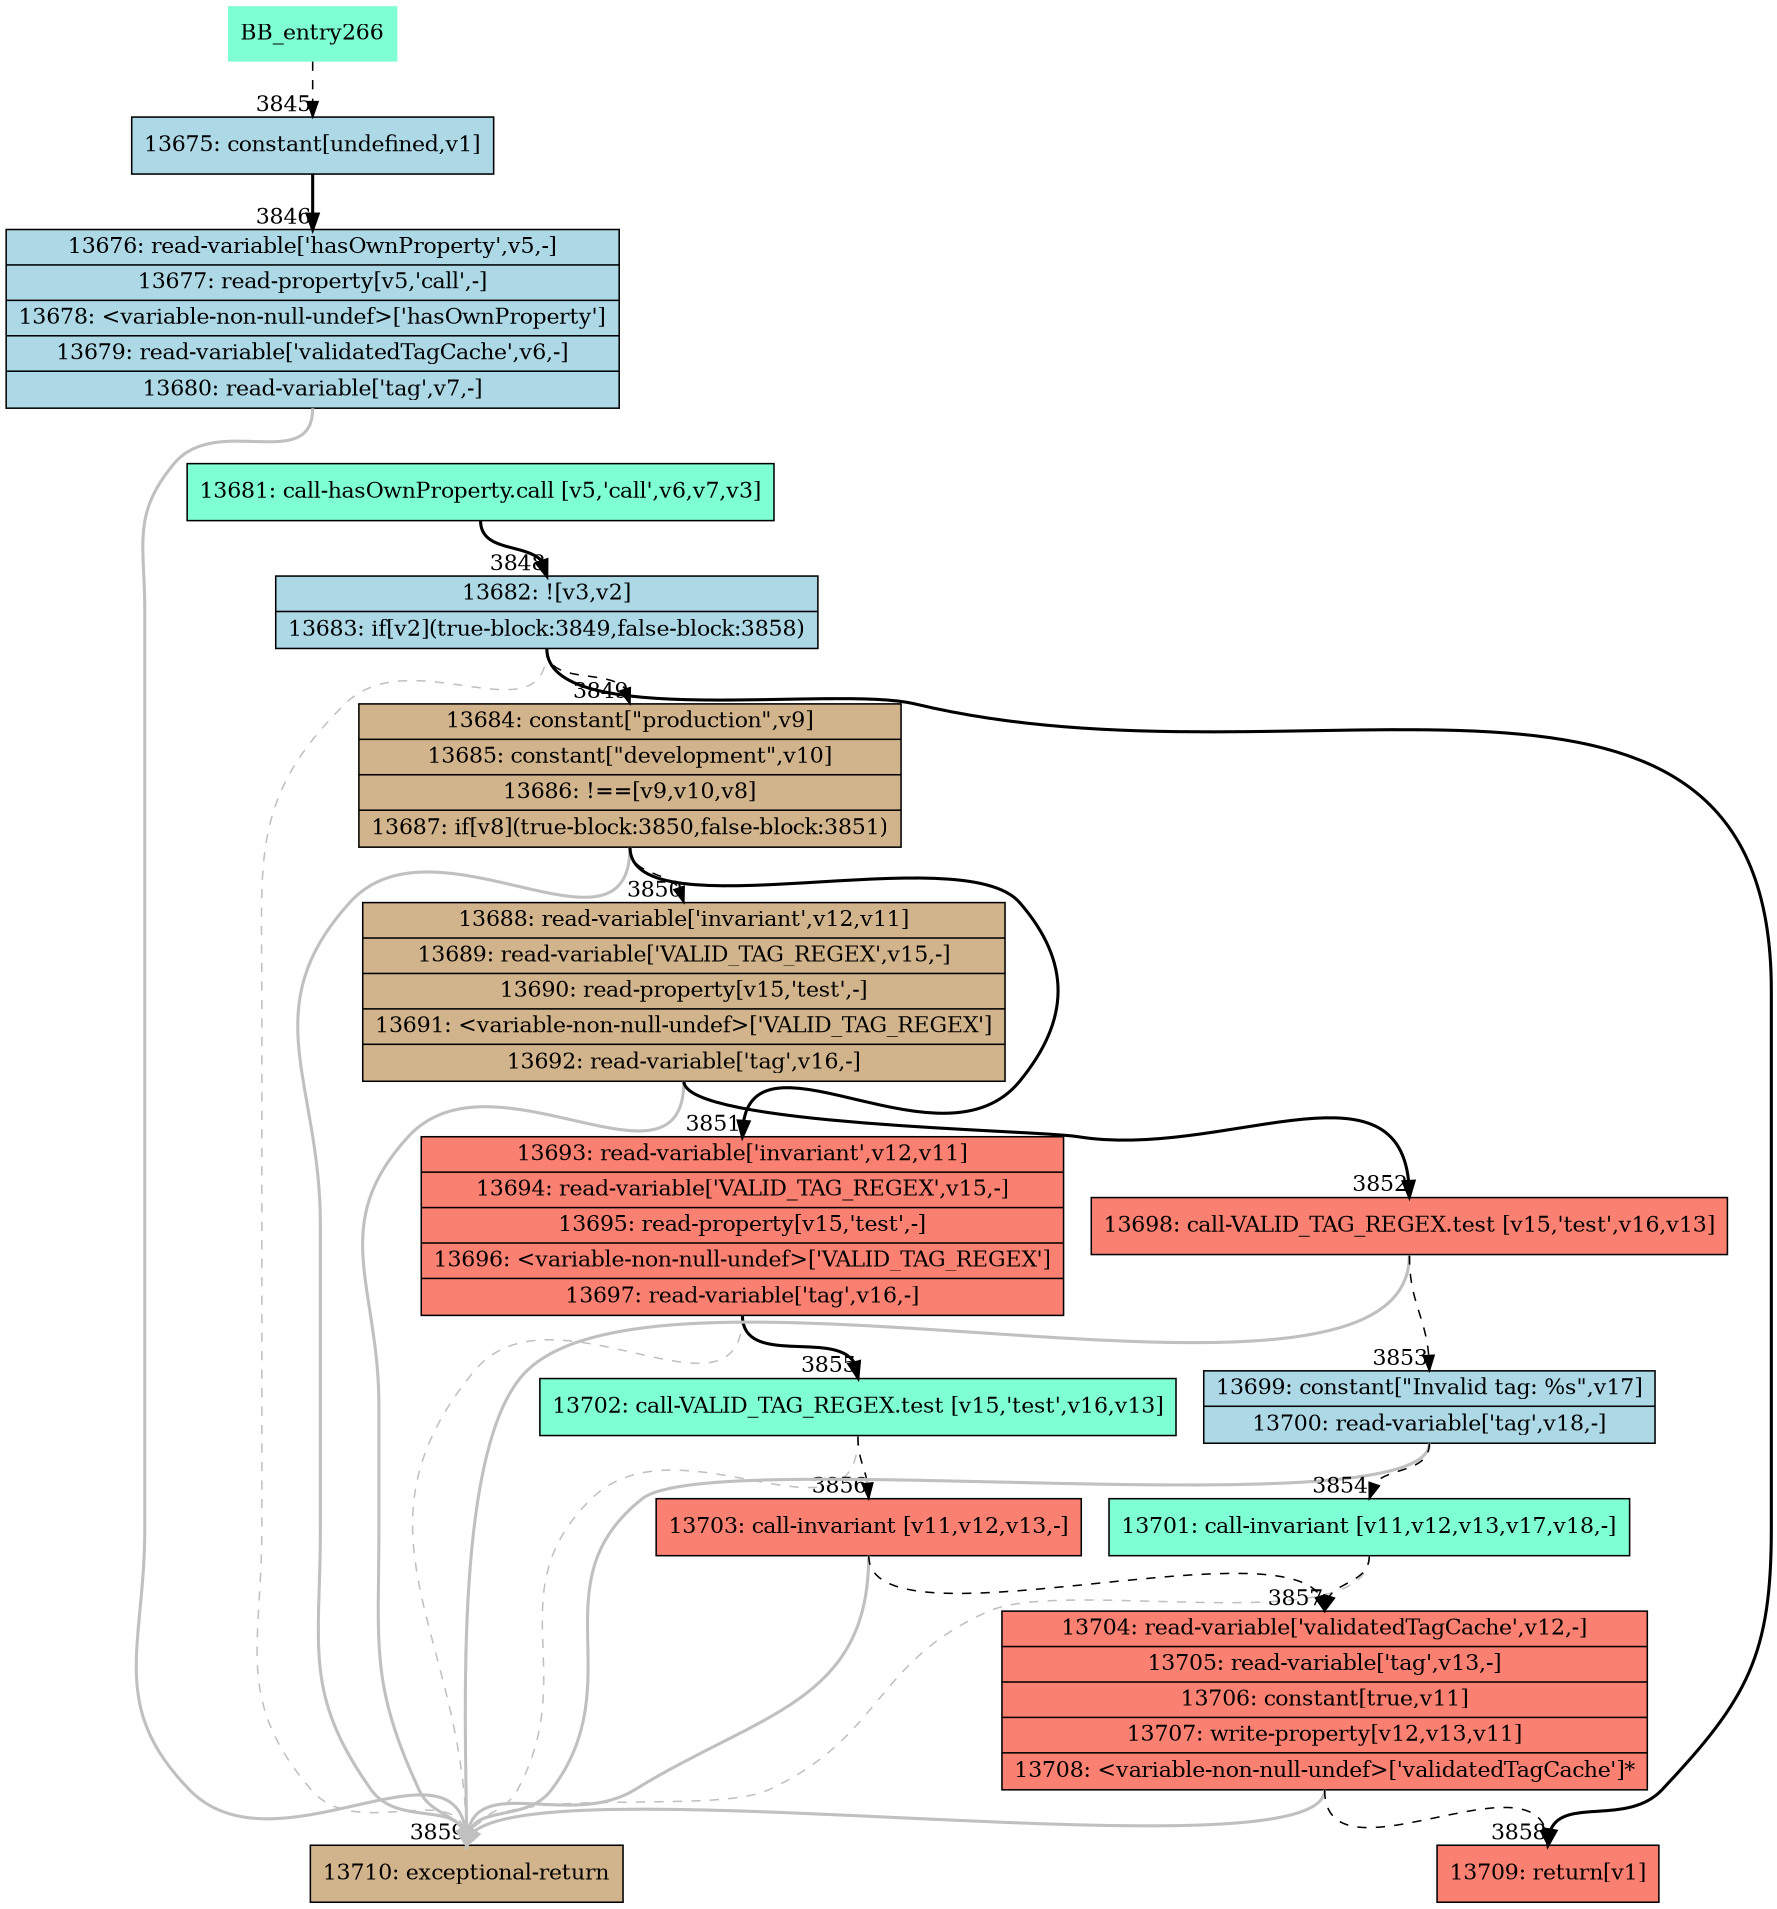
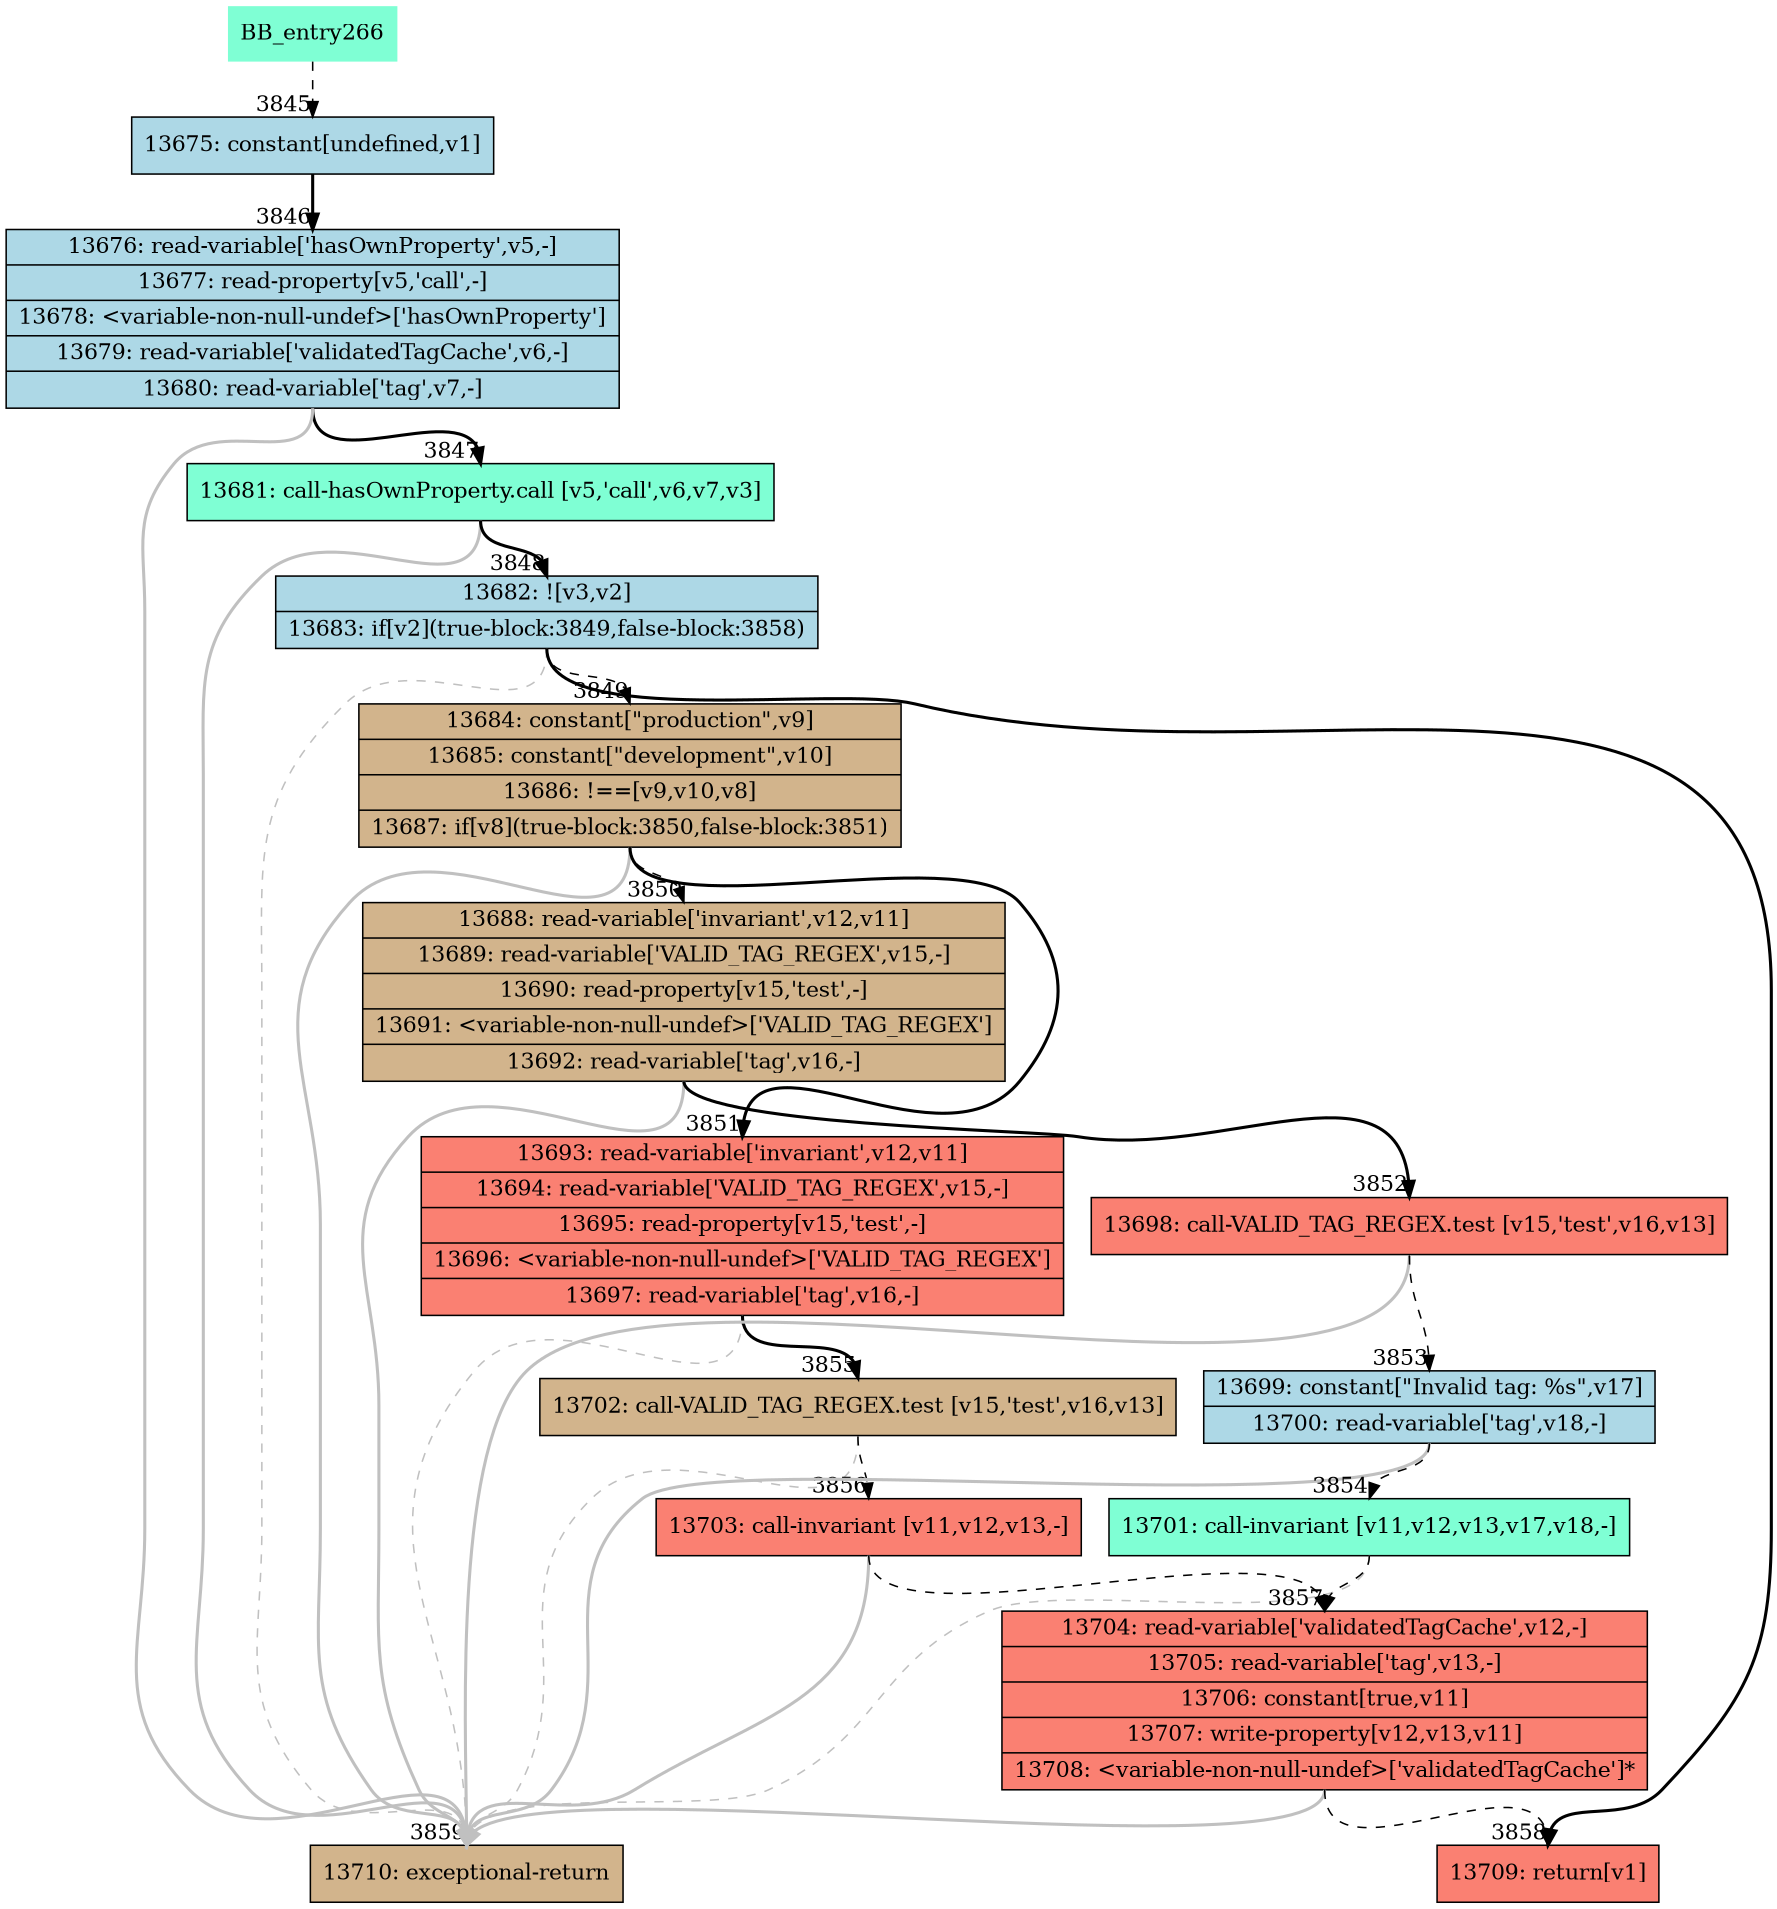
edge "13676: read-variable['hasOwnProperty',v5,-]" -> "13681: call-hasOwnProperty.call [v5,'call',v6,v7,v3]": added
edge "13681: call-hasOwnProperty.call [v5,'call',v6,v7,v3]" -> "13710: exceptional-return": added
node "13702: call-VALID_TAG_REGEX.test [v15,'test',v16,v13]": fillcolor aquamarine -> tan
